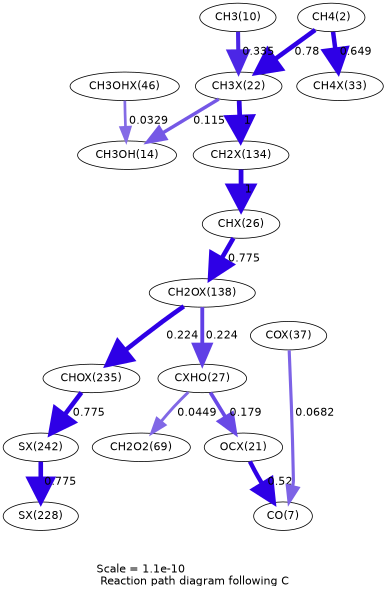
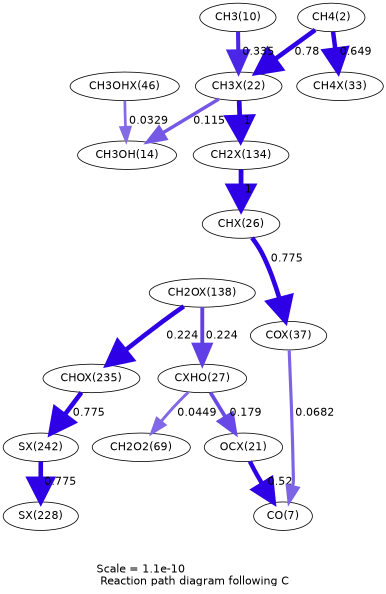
edge "CHX(26)" -> "CH2OX(138)": now "CHX(26)" -> "COX(37)"
